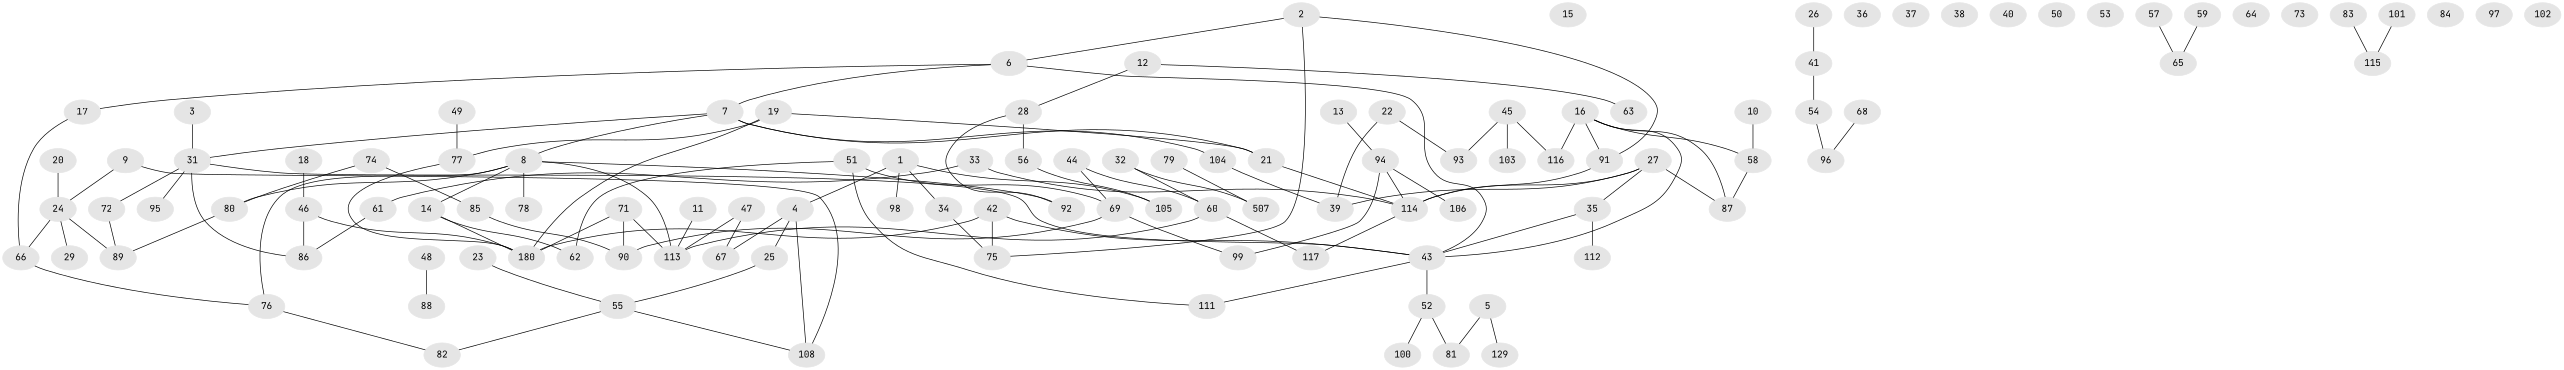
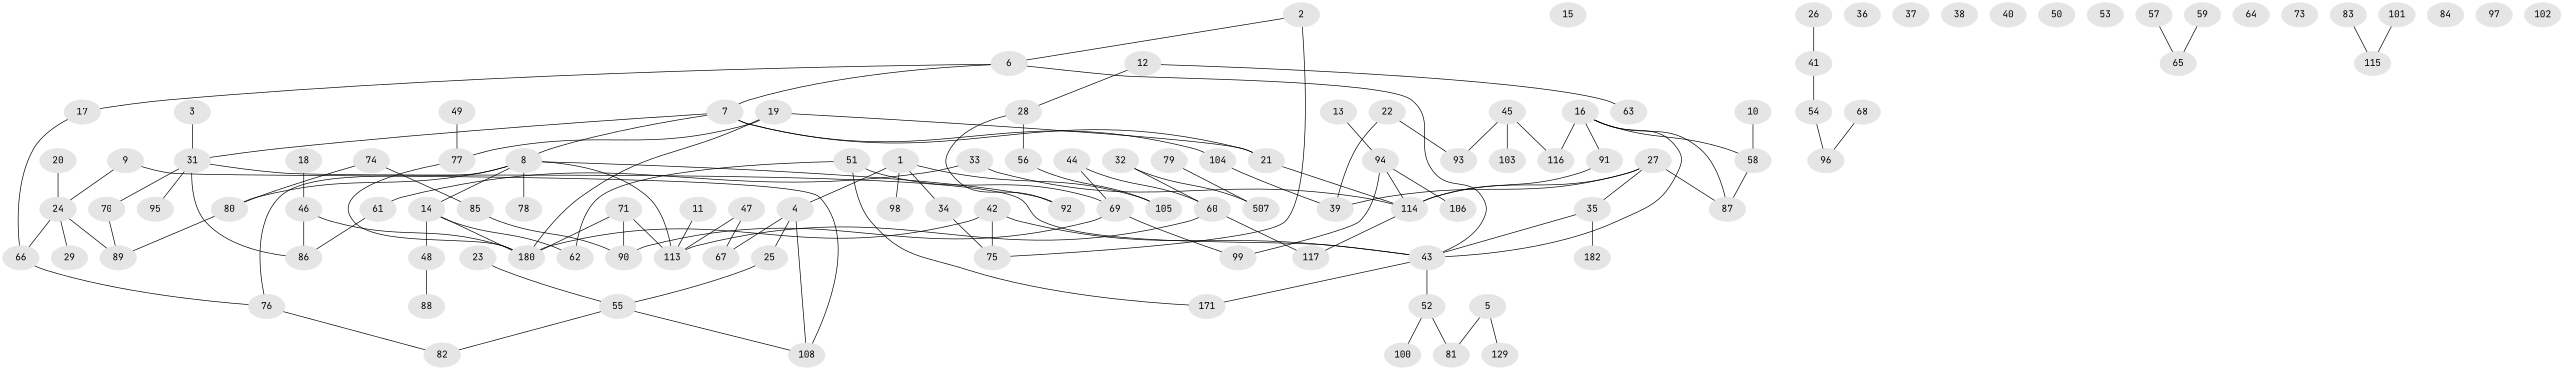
edge "2" -- "91": removed
node "72": label "72" -> "70"
edge "14" -- "48": added
node "112": label "112" -> "182"
node "111": label "111" -> "171"
